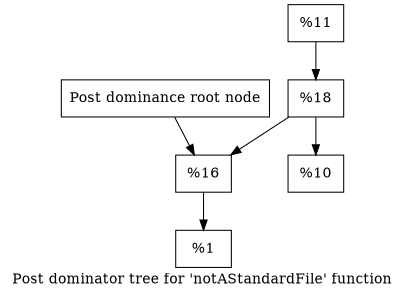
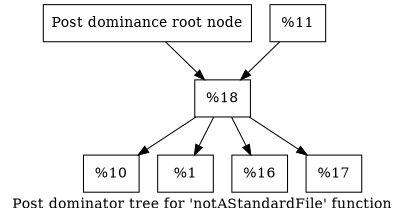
edge "Post dominance root node" -> "%16": now "Post dominance root node" -> "%18"
node "%17": added
edge "%16" -> "%1": now "%18" -> "%1"
